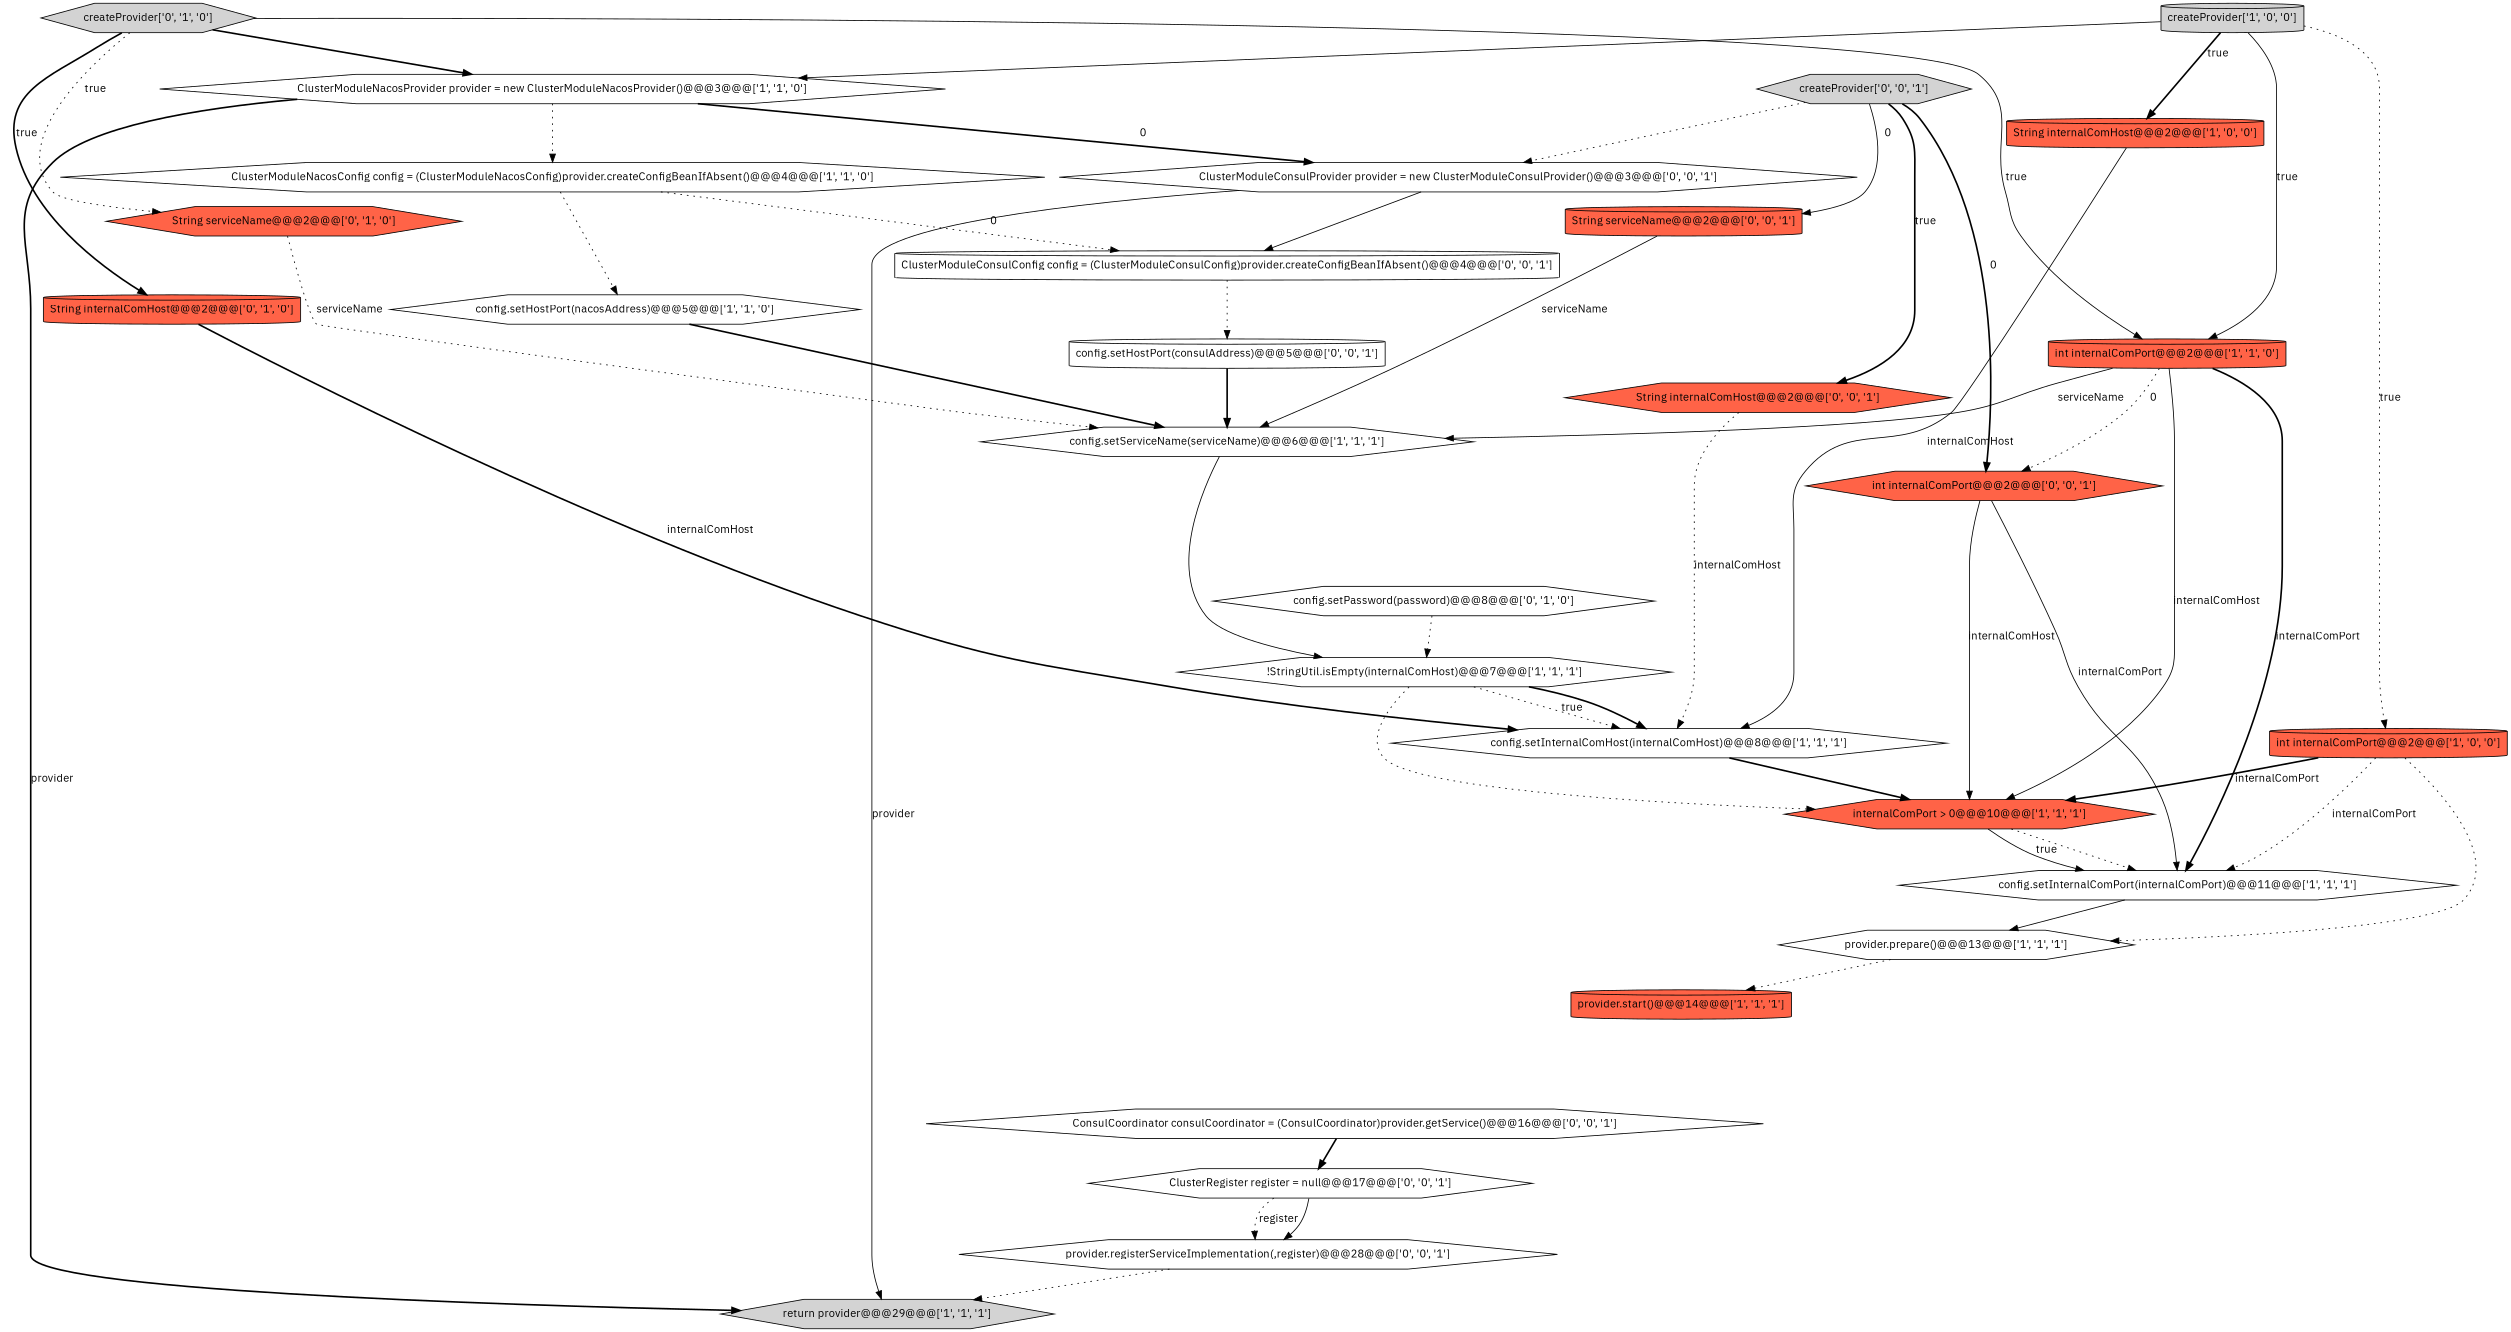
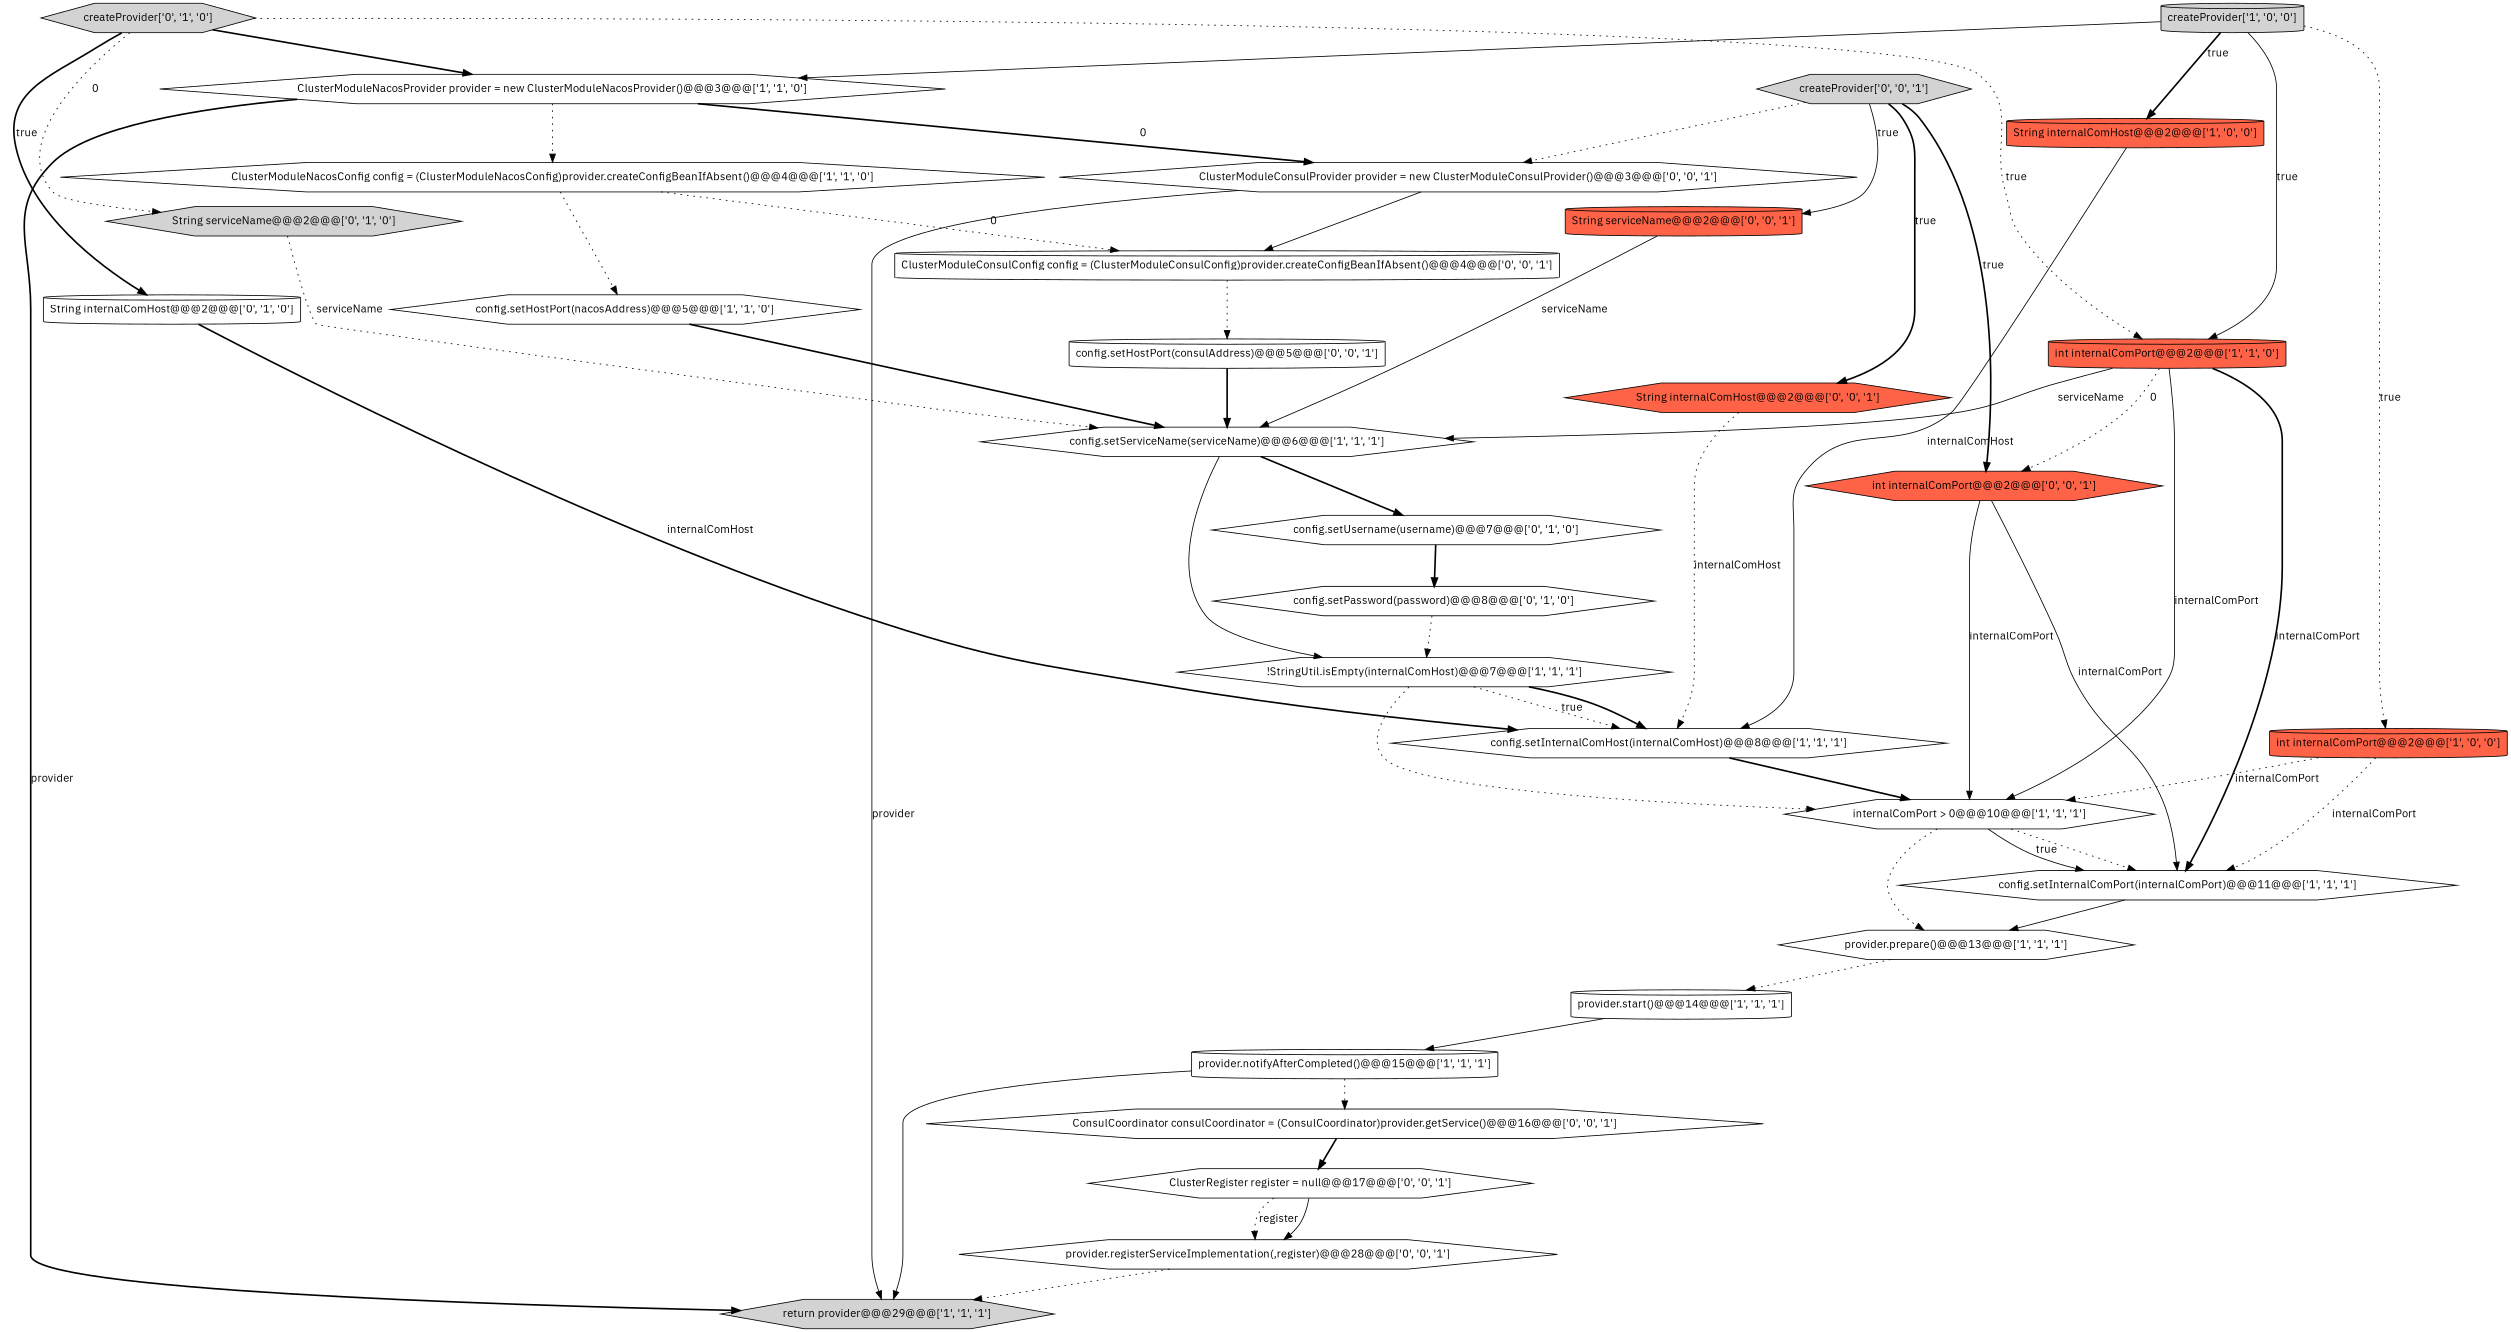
edge "createProvider['0', '1', '0']" -> "int internalComPort@@@2@@@['1', '1', '0']": style solid -> dotted
edge "createProvider['0', '1', '0']" -> "String serviceName@@@2@@@['0', '1', '0']": label "true" -> "0"
edge "createProvider['0', '0', '1']" -> "String serviceName@@@2@@@['0', '0', '1']": label "0" -> "true"
node "String serviceName@@@2@@@['0', '1', '0']": fillcolor tomato -> lightgray
edge "createProvider['0', '0', '1']" -> "int internalComPort@@@2@@@['0', '0', '1']": label "0" -> "true"
node "String internalComHost@@@2@@@['0', '1', '0']": fillcolor tomato -> white
node "config.setUsername(username)@@@7@@@['0', '1', '0']": added
edge "int internalComPort@@@2@@@['1', '1', '0']" -> "internalComPort > 0@@@10@@@['1', '1', '1']": label "internalComHost" -> "internalComPort"
edge "int internalComPort@@@2@@@['0', '0', '1']" -> "internalComPort > 0@@@10@@@['1', '1', '1']": label "internalComHost" -> "internalComPort"
edge "int internalComPort@@@2@@@['1', '0', '0']" -> "internalComPort > 0@@@10@@@['1', '1', '1']": style bold -> dotted
node "internalComPort > 0@@@10@@@['1', '1', '1']": fillcolor tomato -> white
edge "int internalComPort@@@2@@@['1', '0', '0']" -> "provider.prepare()@@@13@@@['1', '1', '1']": now "internalComPort > 0@@@10@@@['1', '1', '1']" -> "provider.prepare()@@@13@@@['1', '1', '1']"
node "provider.start()@@@14@@@['1', '1', '1']": fillcolor tomato -> white
node "provider.notifyAfterCompleted()@@@15@@@['1', '1', '1']": added
